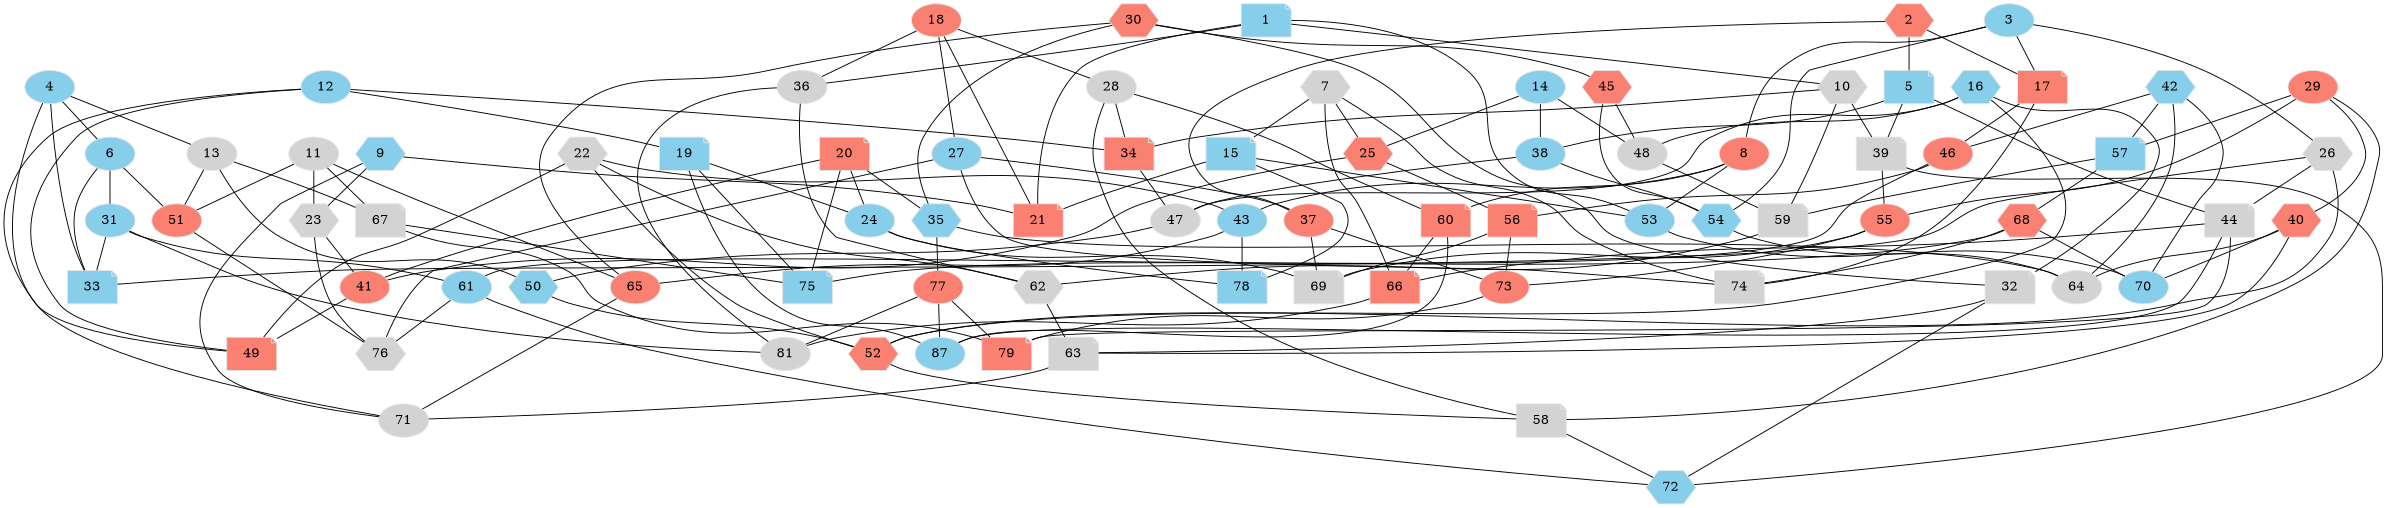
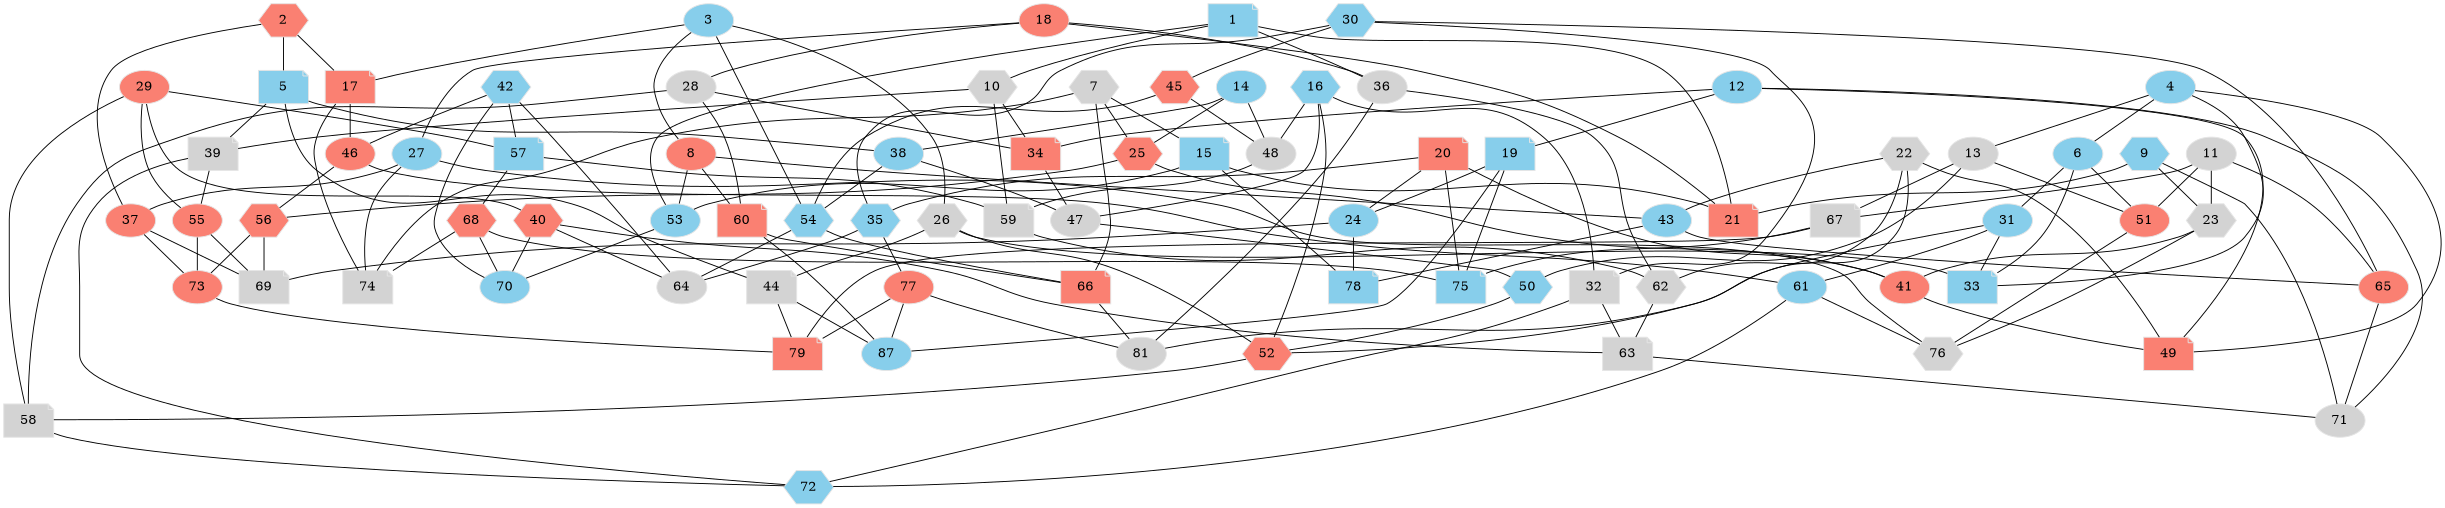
node "30": fillcolor salmon -> skyblue
node "56": shape note -> hexagon
edge "44" -- "66": now "54" -- "66"
